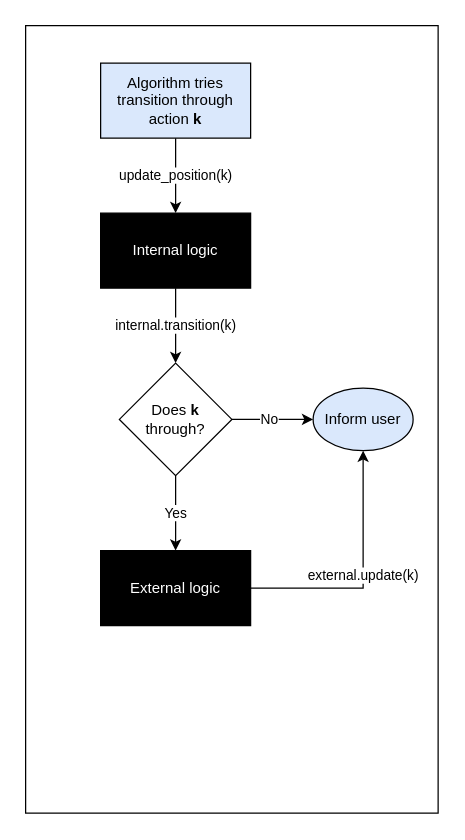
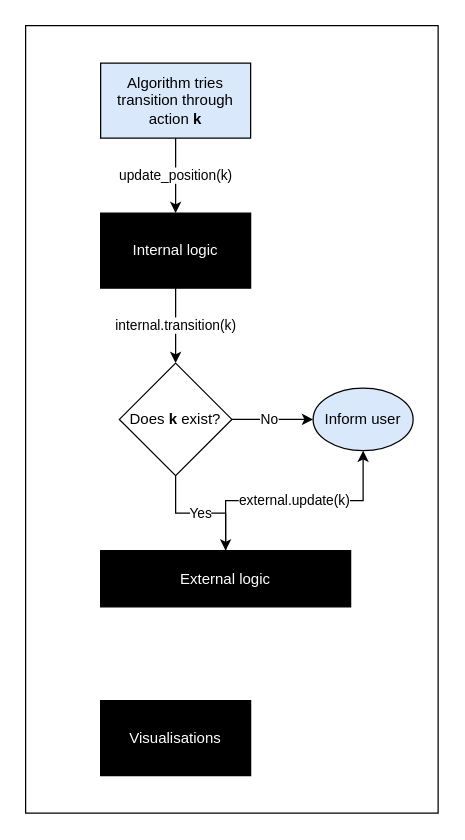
node "Does k through?": label "Does k through?" -> "Does k exist?"
node "External logic": size 150x75 -> 250x56
node "Visualisations": added
